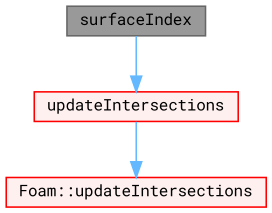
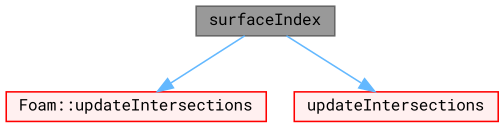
edge "updateIntersections" -> "Foam::updateIntersections": now "surfaceIndex" -> "Foam::updateIntersections"
